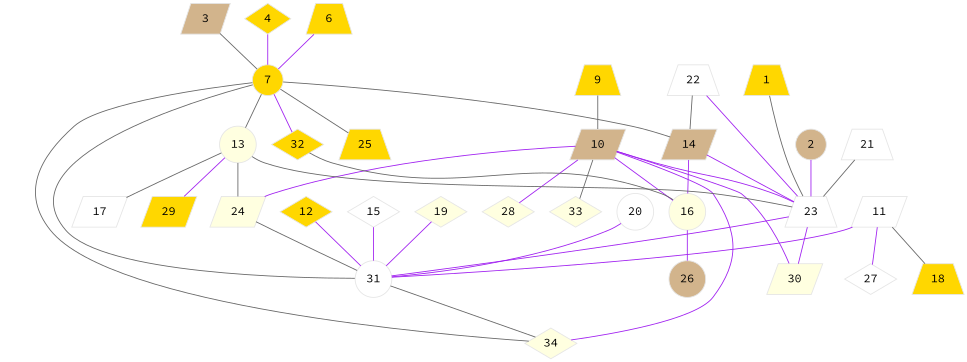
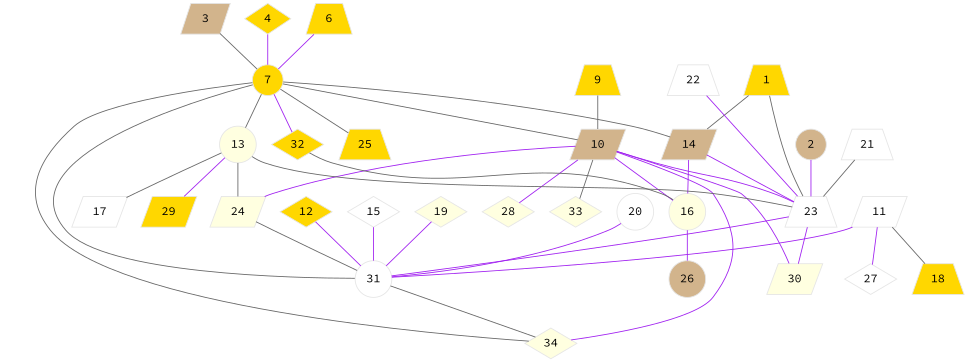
edge "7" -- "10": added
edge "22" -- "14": now "1" -- "14"
